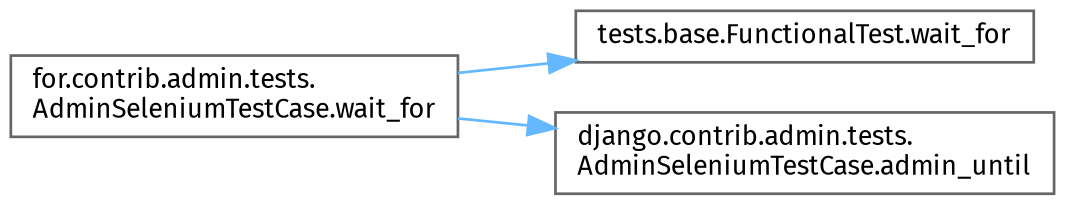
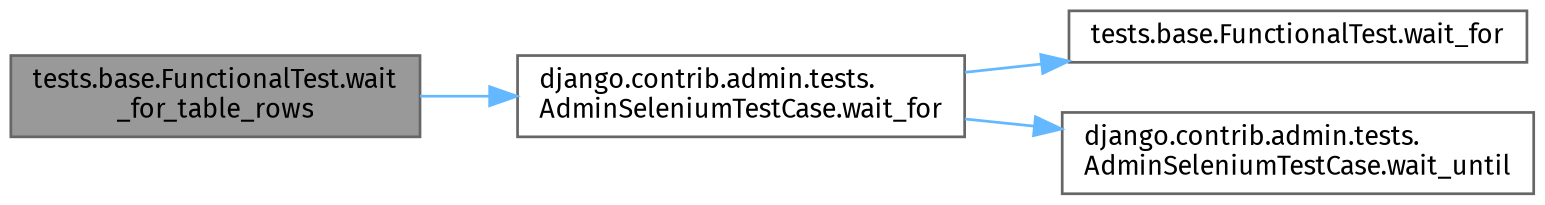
node "tests.base.FunctionalTest.wait _for_table_rows": added
node "for.contrib.admin.tests. AdminSeleniumTestCase.wait_for": label "for.contrib.admin.tests. AdminSeleniumTestCase.wait_for" -> "django.contrib.admin.tests. AdminSeleniumTestCase.wait_for"
node "django.contrib.admin.tests. AdminSeleniumTestCase.admin_until": label "django.contrib.admin.tests. AdminSeleniumTestCase.admin_until" -> "django.contrib.admin.tests. AdminSeleniumTestCase.wait_until"
